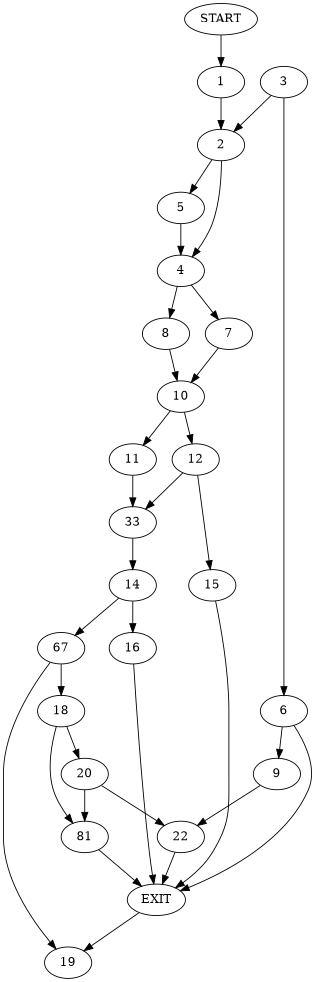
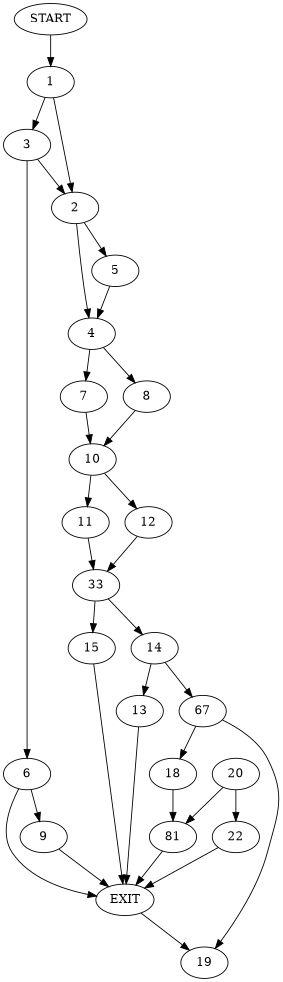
edge "1" -> "3": added
edge "12" -> "15": now "33" -> "15"
node "16": label "16" -> "13"
edge "18" -> "20": removed
edge "9" -> "22": now "9" -> "EXIT"
